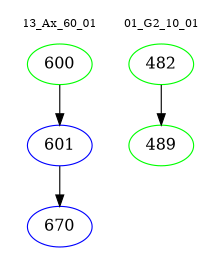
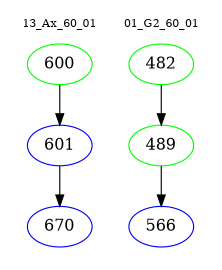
cluster "01_G2_10_01": label "01_G2_10_01" -> "01_G2_60_01"
node "566": added
